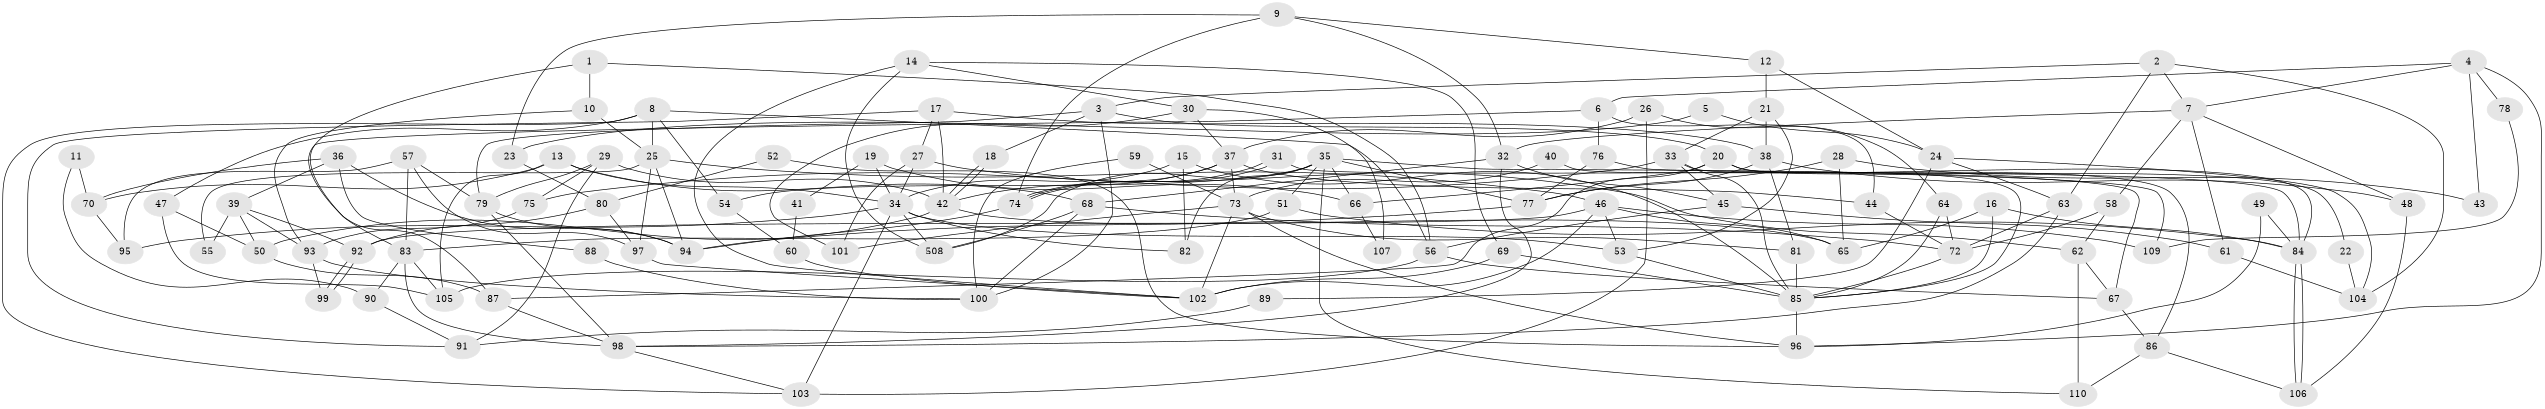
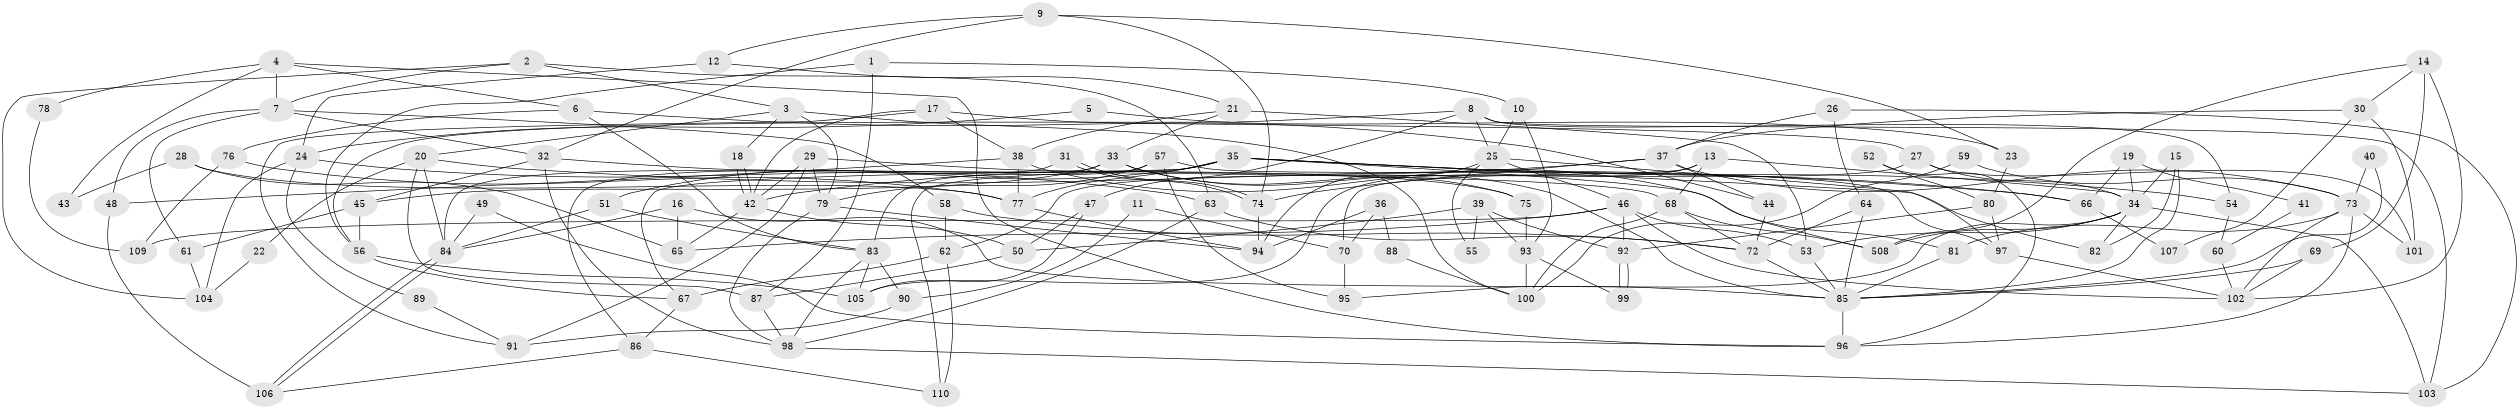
edge "36" -- "39": removed
